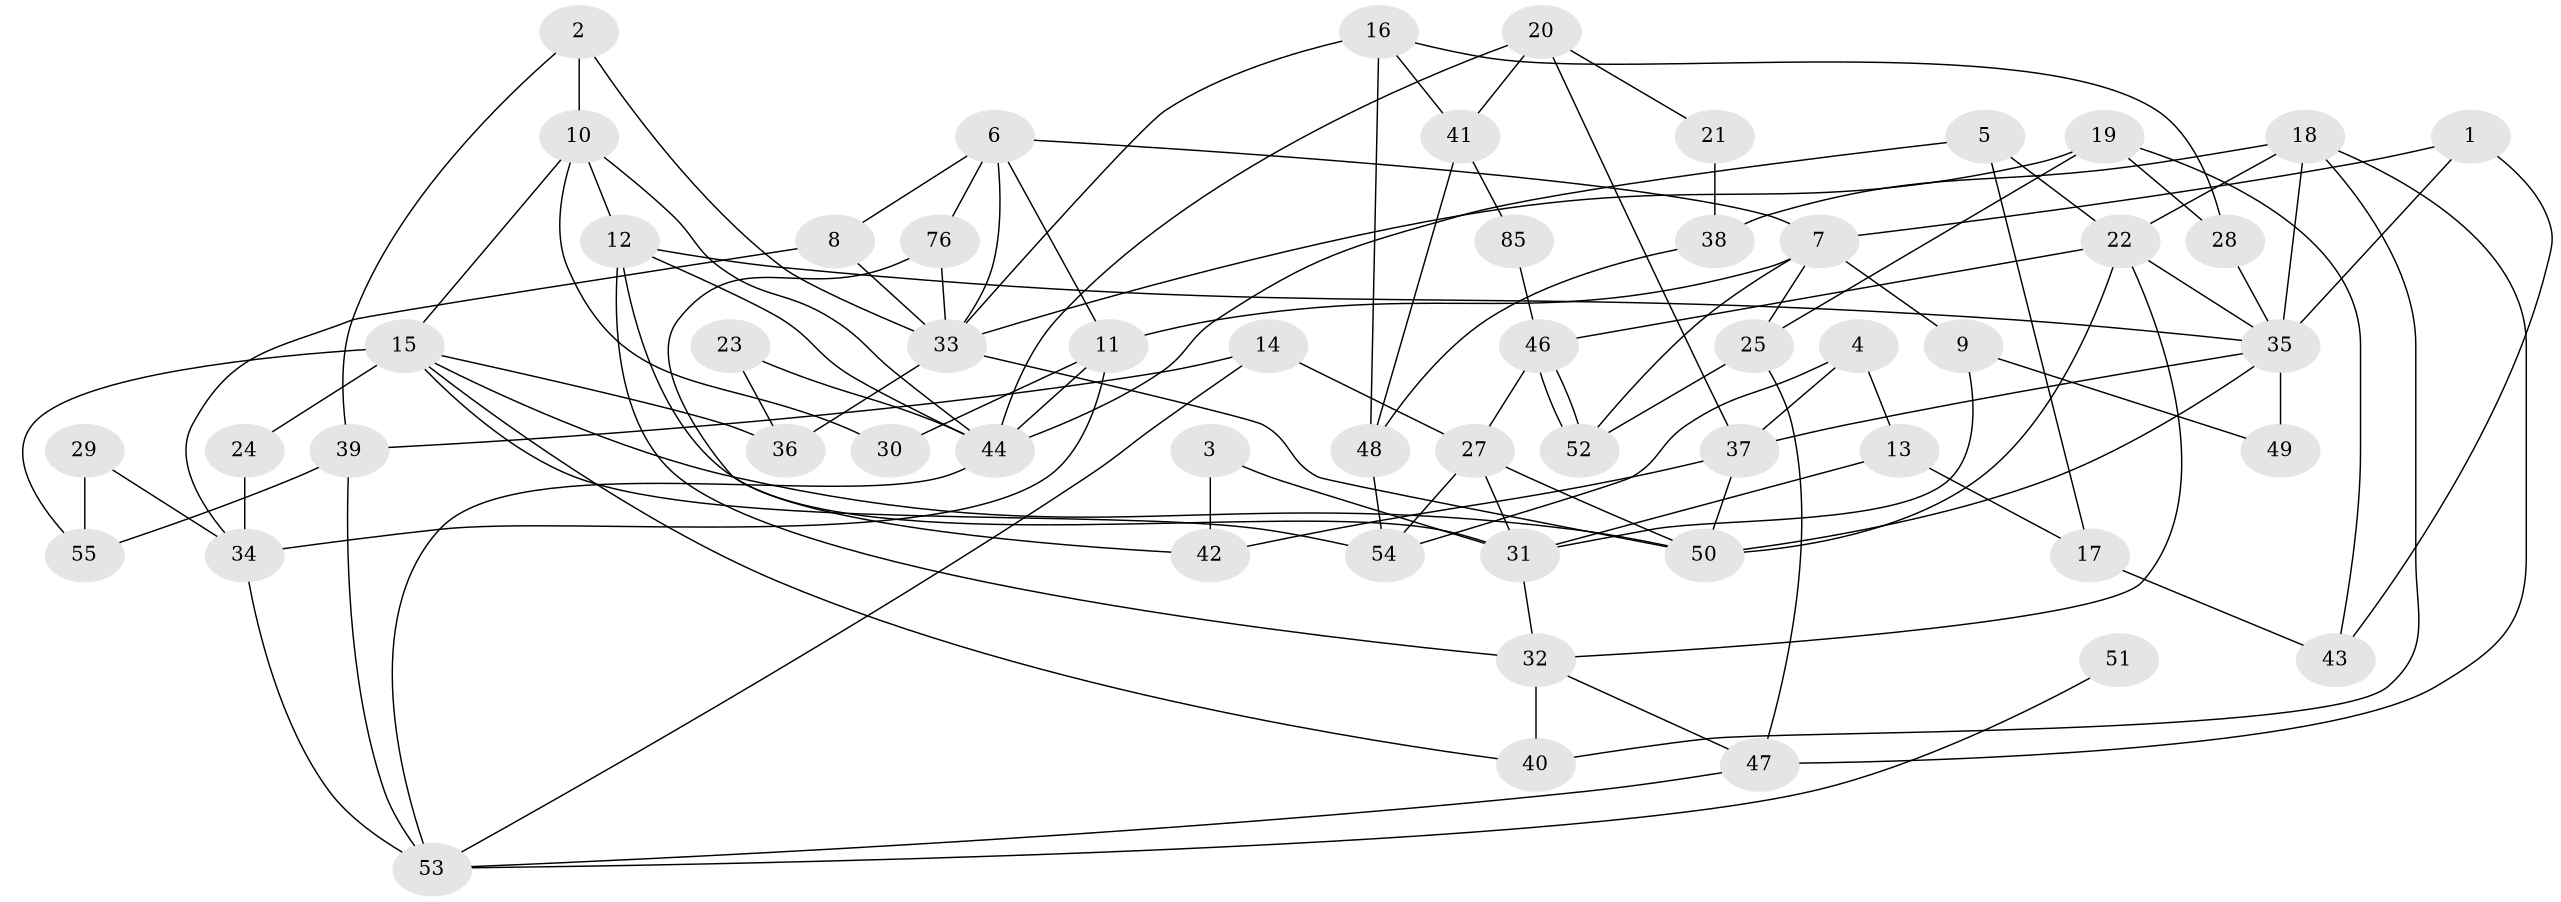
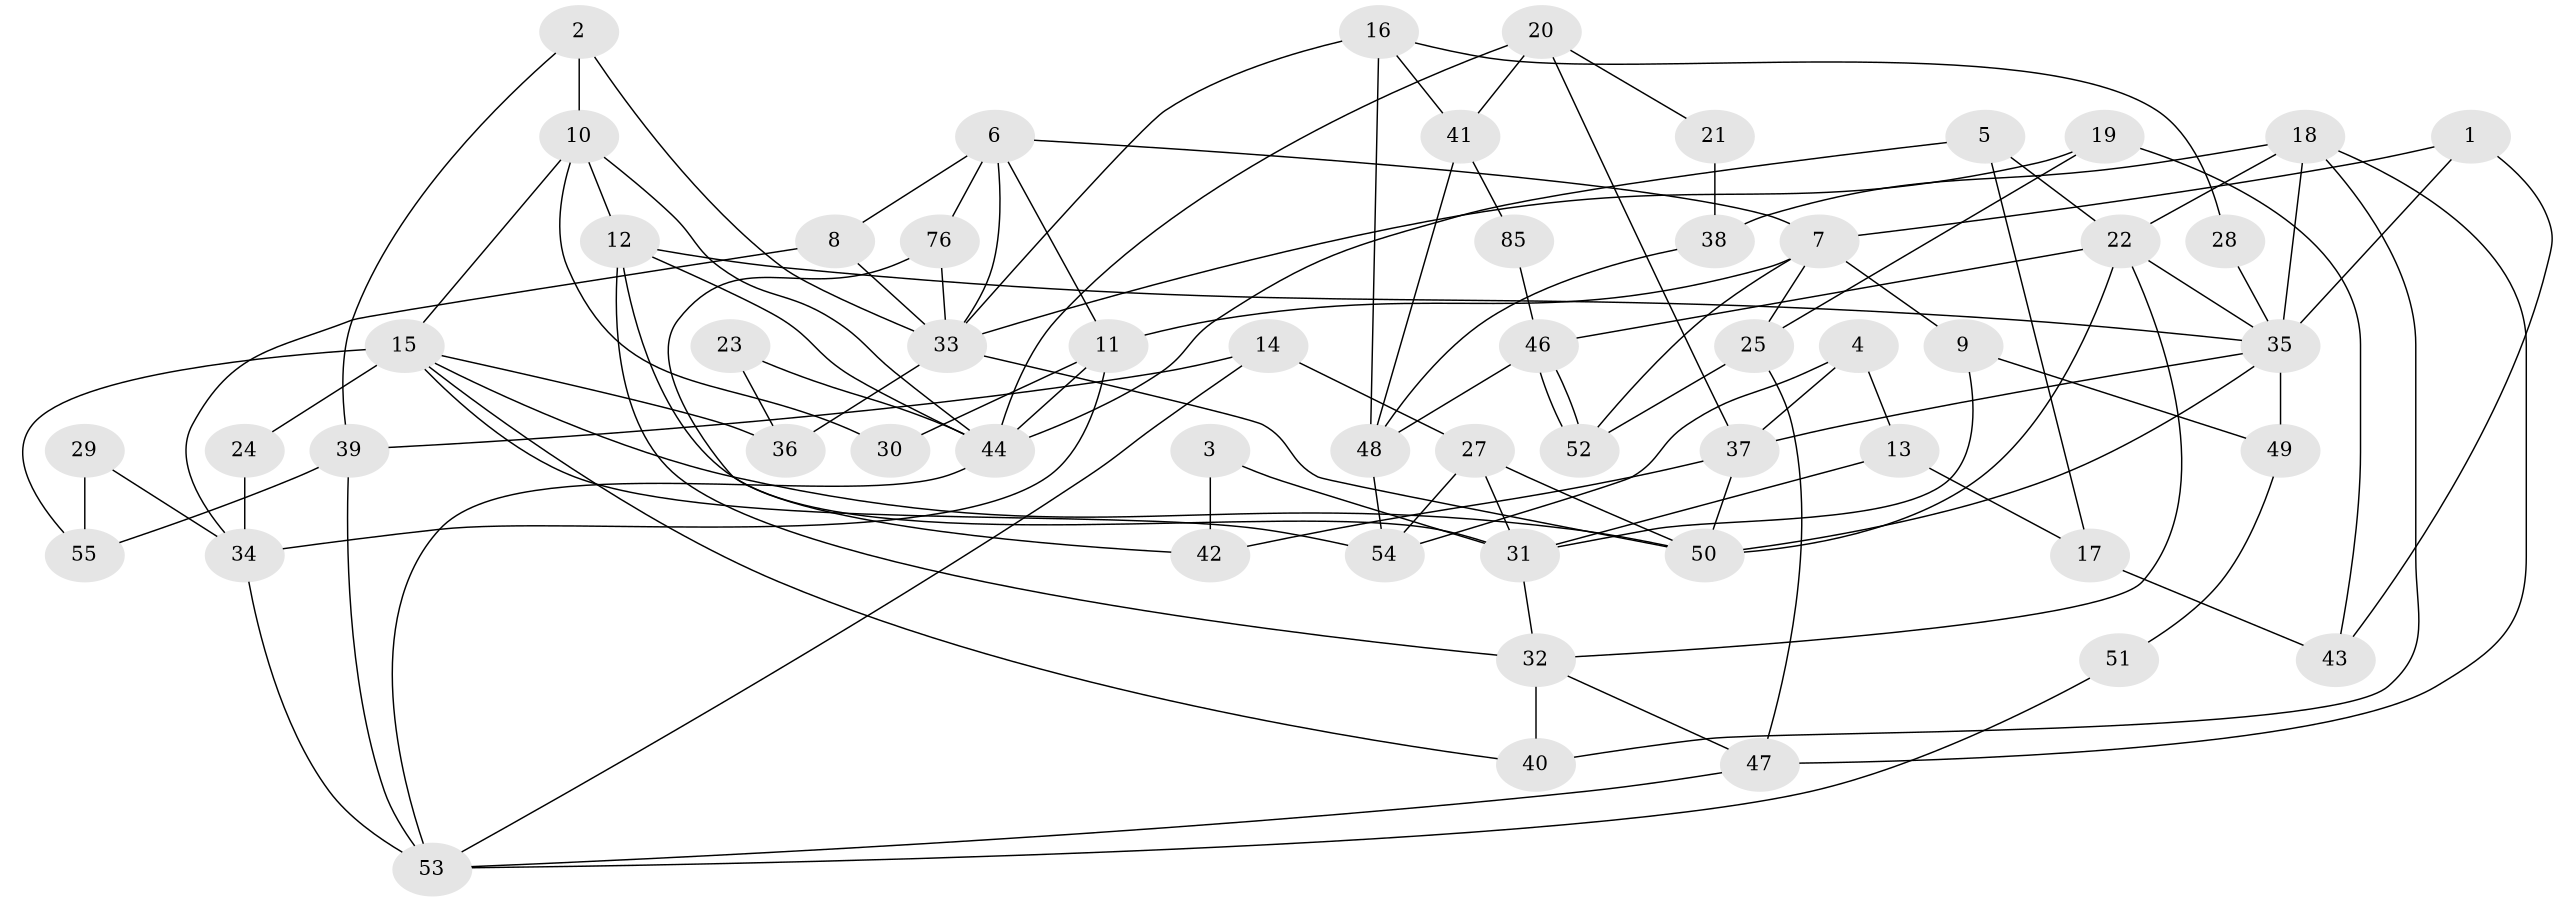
edge "19" -- "28": removed
edge "46" -- "27": now "46" -- "48"
edge "49" -- "51": added
